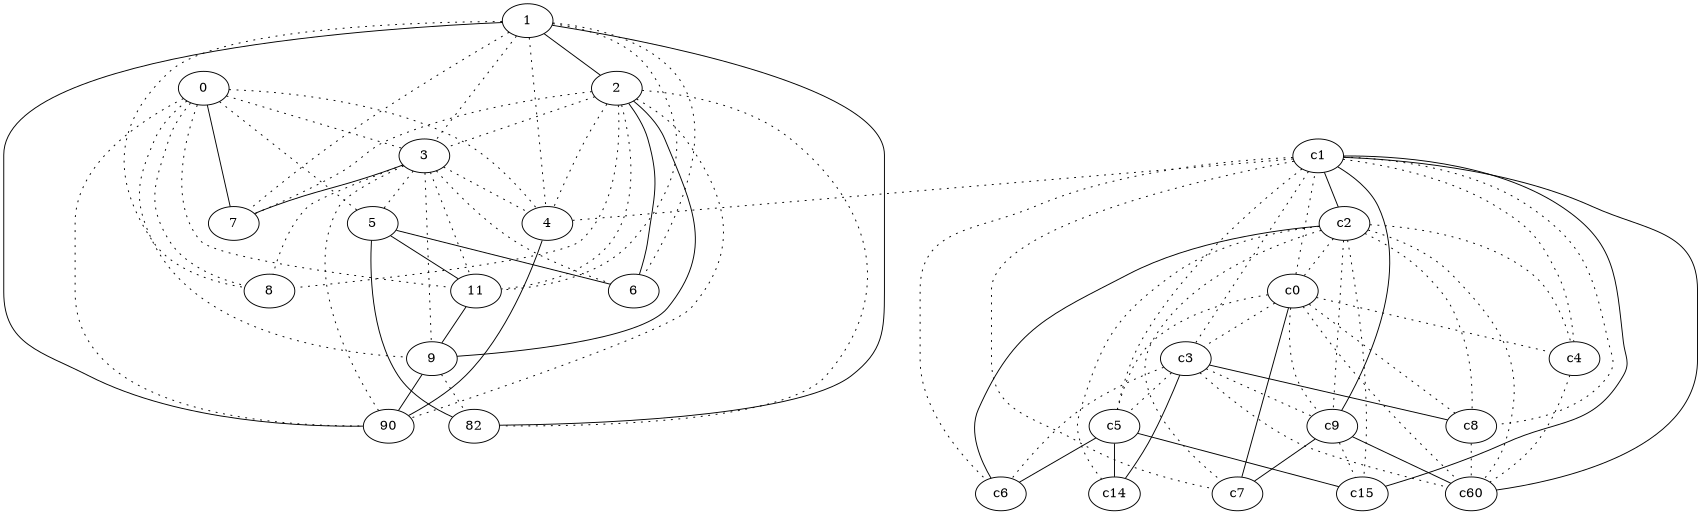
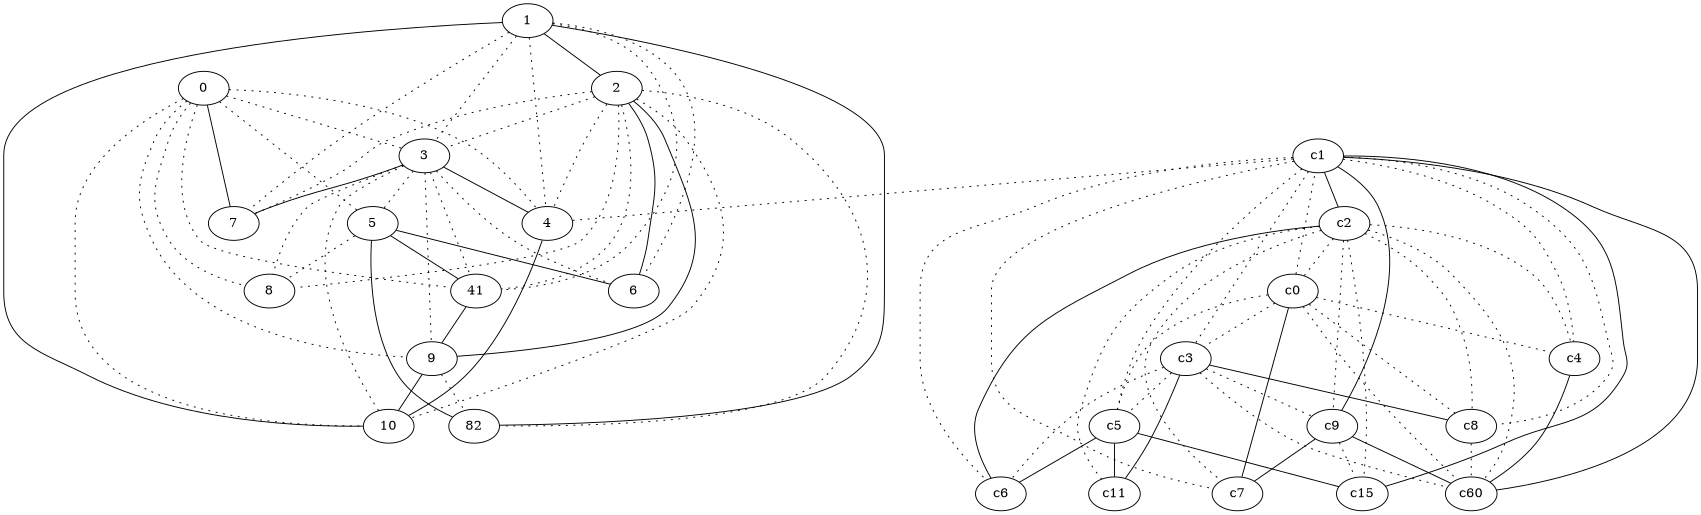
edge "1" -- "8": now "5" -- "8"
edge "3" -- "4": style dotted -> solid
node "11": label "11" -> "41"
edge "c0" -- "c9": removed
node "90": label "90" -> "10"
edge "c4" -- "c60": style dotted -> solid
node "c14": label "c14" -> "c11"
